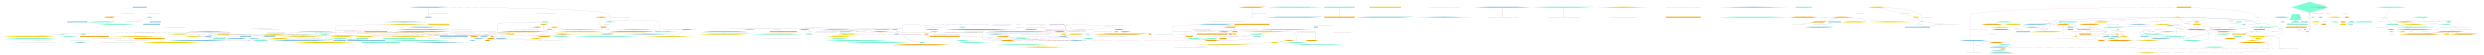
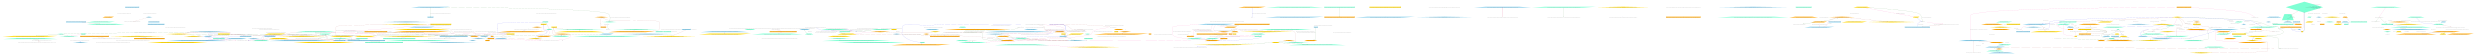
node "attributes == null || attributes.Length == 0": fillcolor orange -> aquamarine
node "Entry Unk.FirstOrDefault": added
